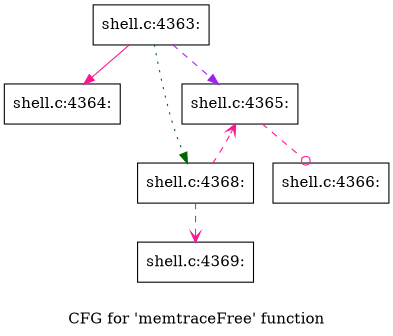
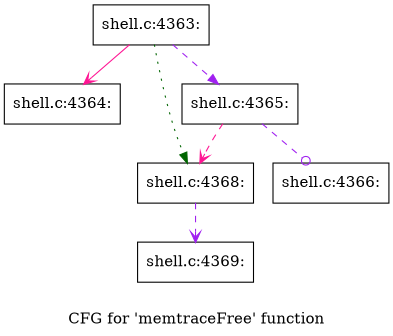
edge "shell.c:4363:" -> "shell.c:4364:": arrowhead normal -> vee
edge "shell.c:4365:" -> "shell.c:4366:": color deeppink -> purple
edge "shell.c:4368:" -> "shell.c:4365:": reversed
edge "shell.c:4368:" -> "shell.c:4369:": color deeppink -> purple
